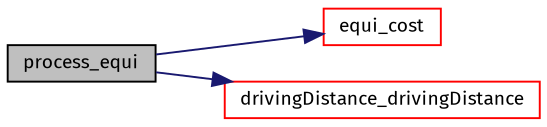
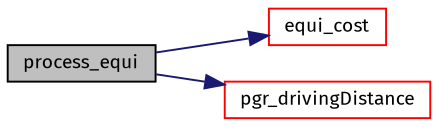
node "drivingDistance_drivingDistance": label "drivingDistance_drivingDistance" -> "pgr_drivingDistance"
